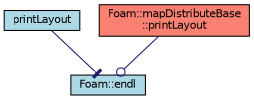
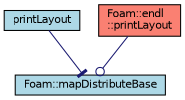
node "Foam::mapDistributeBase ::printLayout": label "Foam::mapDistributeBase ::printLayout" -> "Foam::endl ::printLayout"
node "Foam::endl": label "Foam::endl" -> "Foam::mapDistributeBase"
